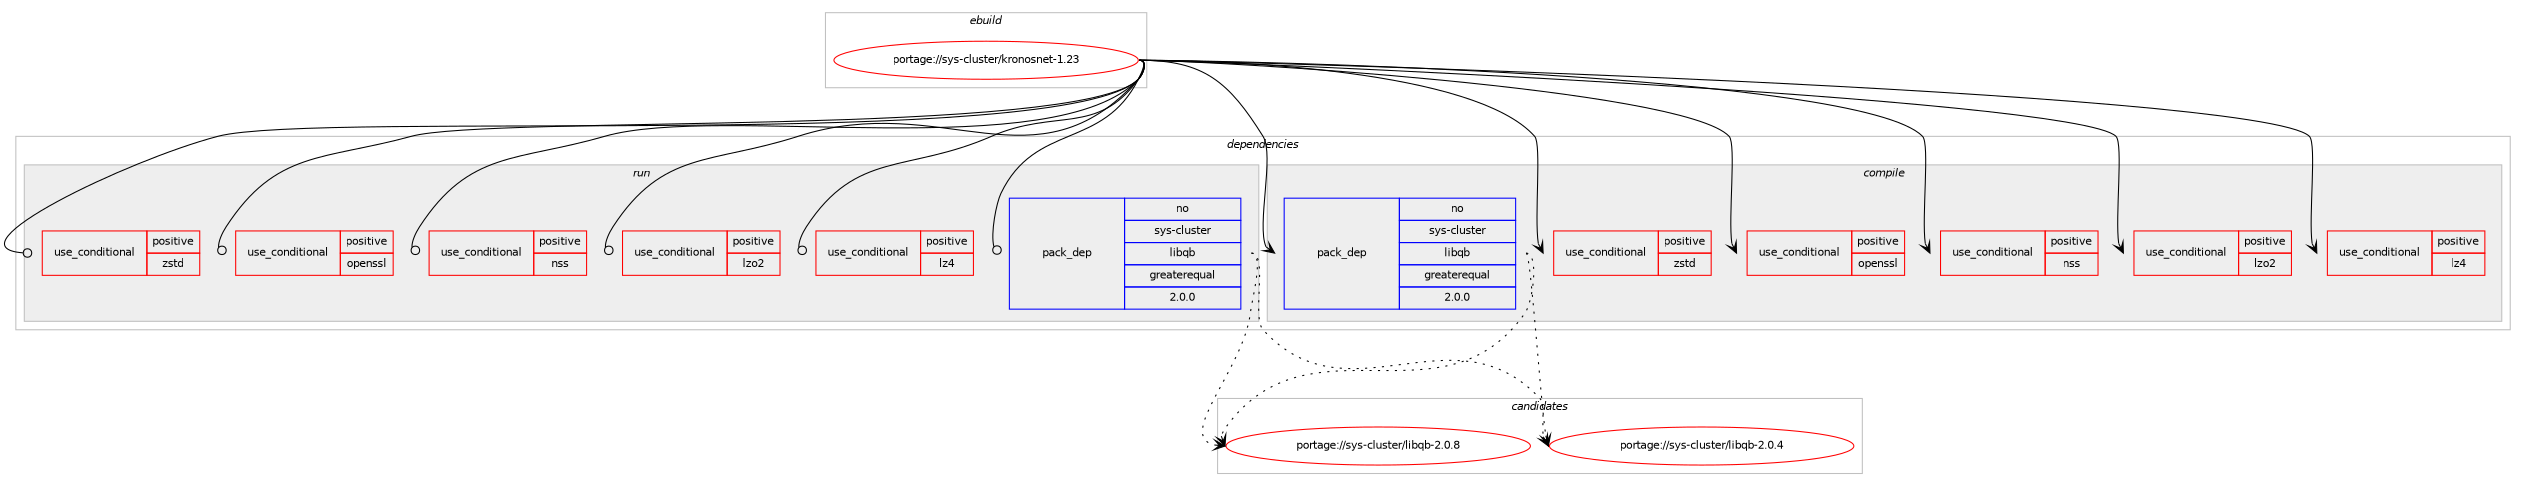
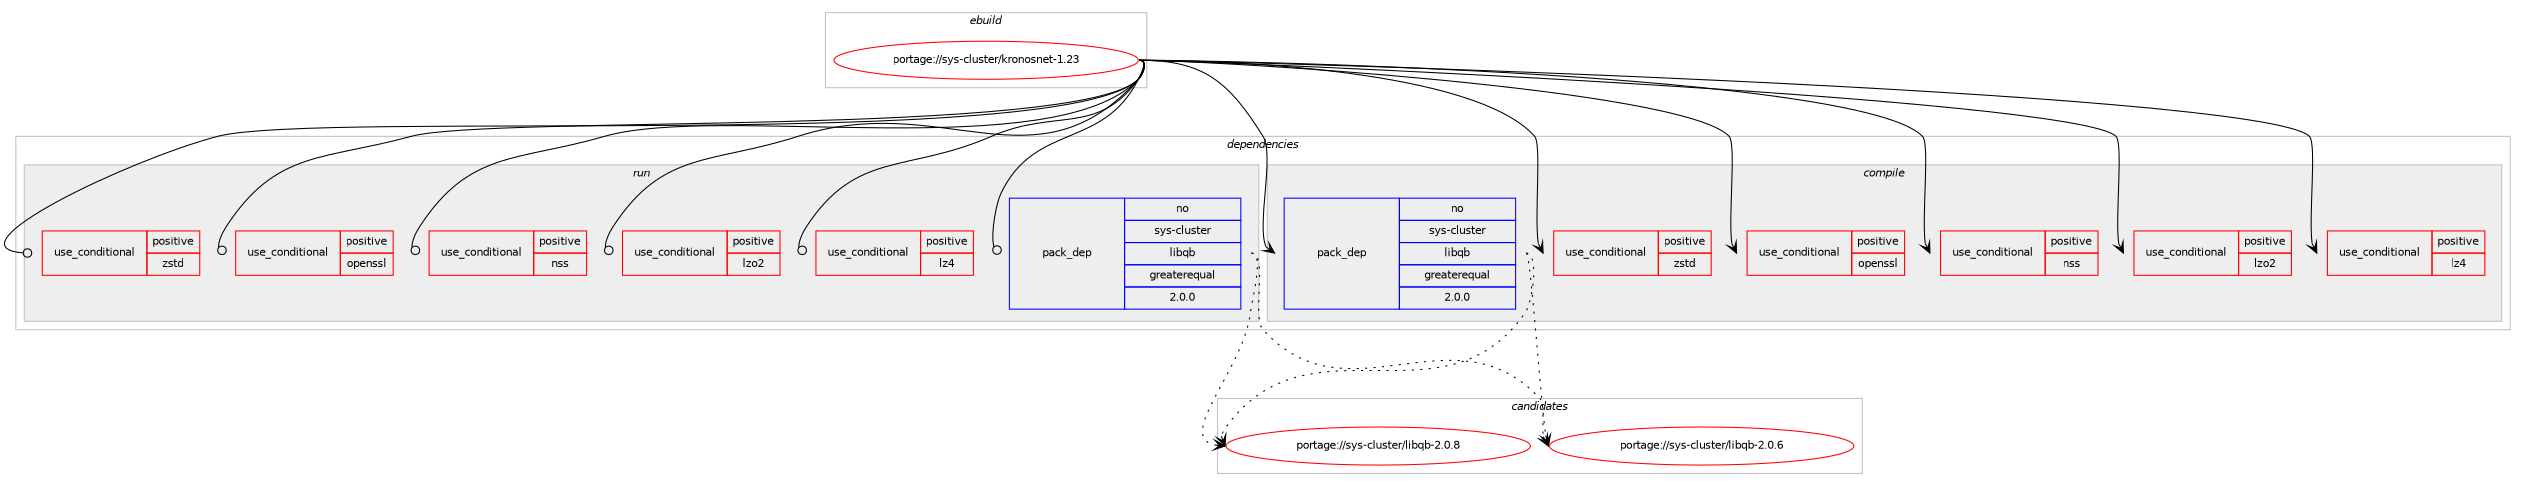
node "portage://sys-cluster/libqb-2.0.4": label "portage://sys-cluster/libqb-2.0.4" -> "portage://sys-cluster/libqb-2.0.6"
